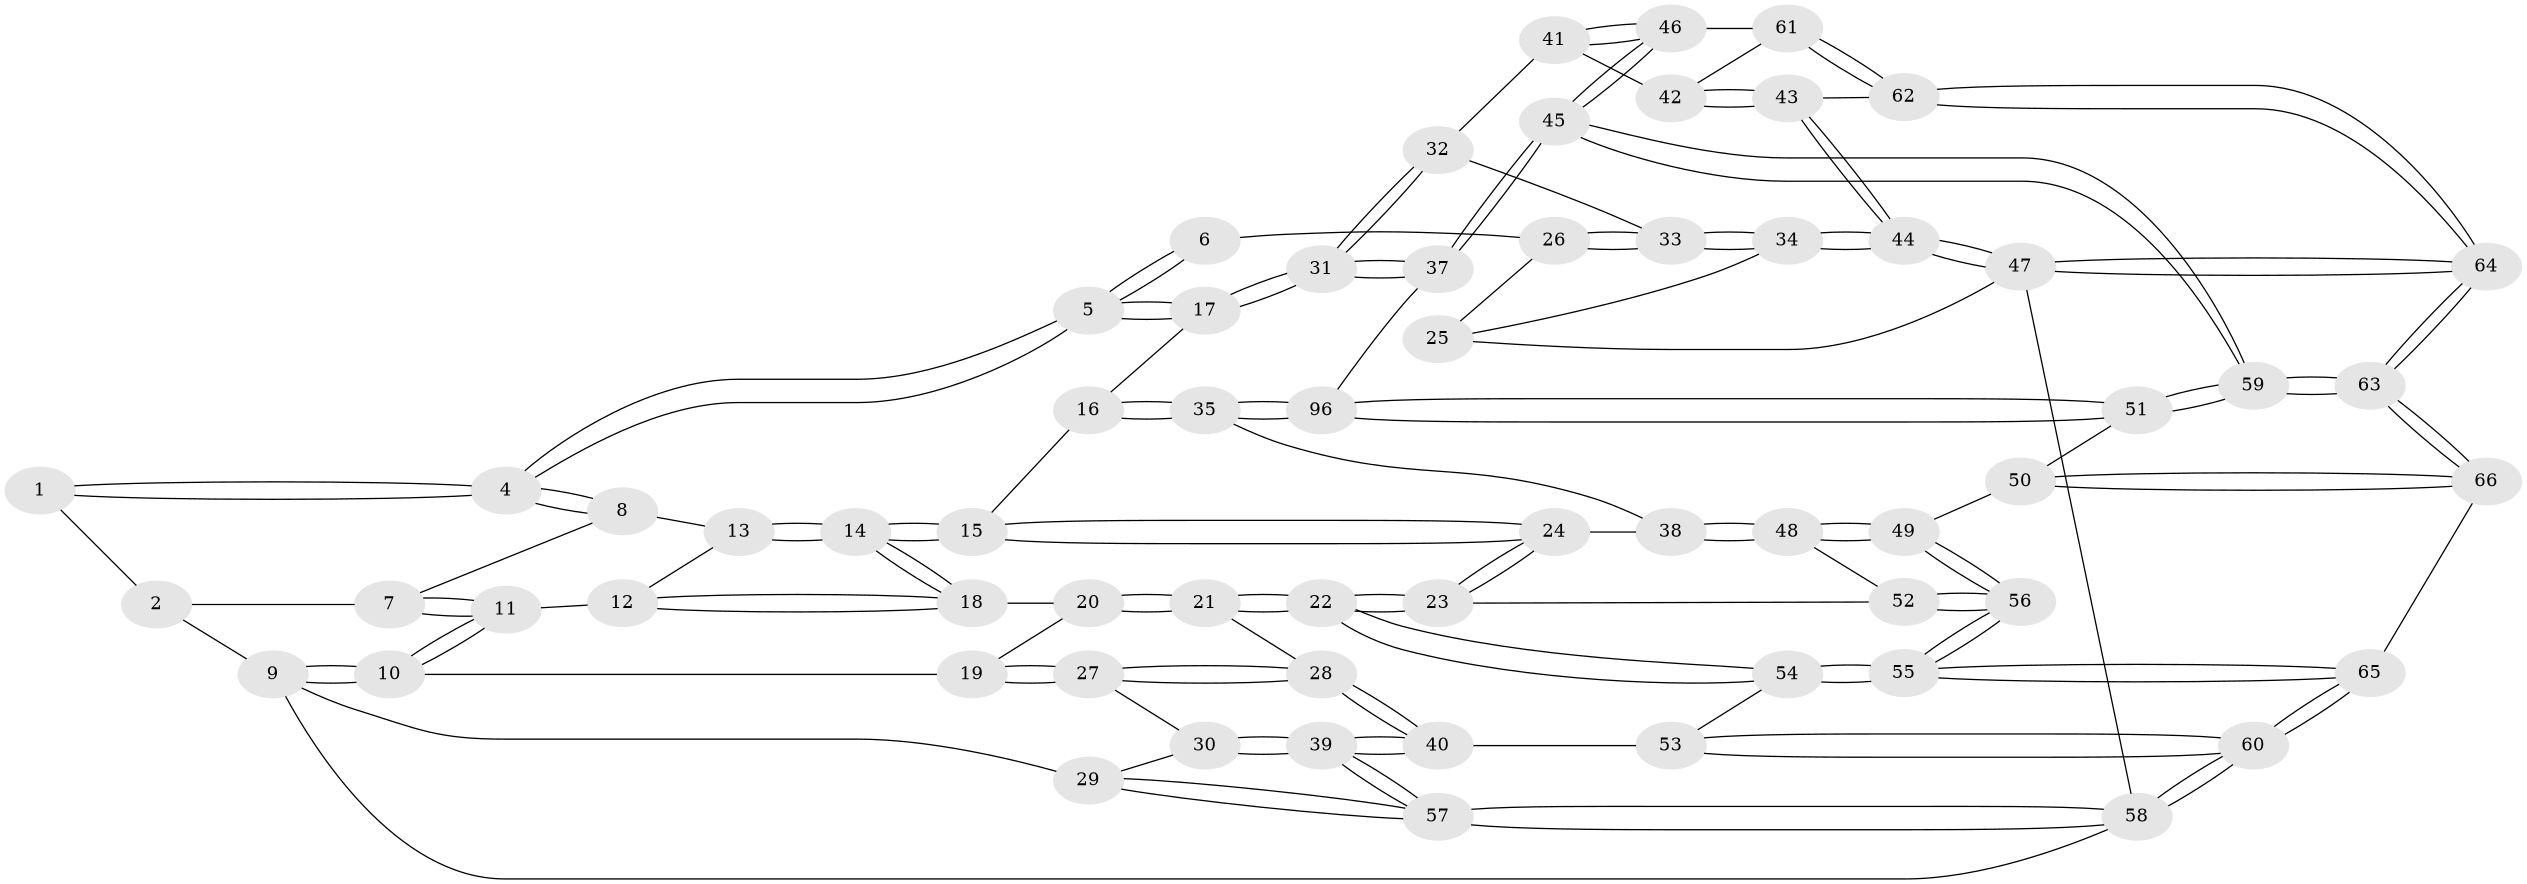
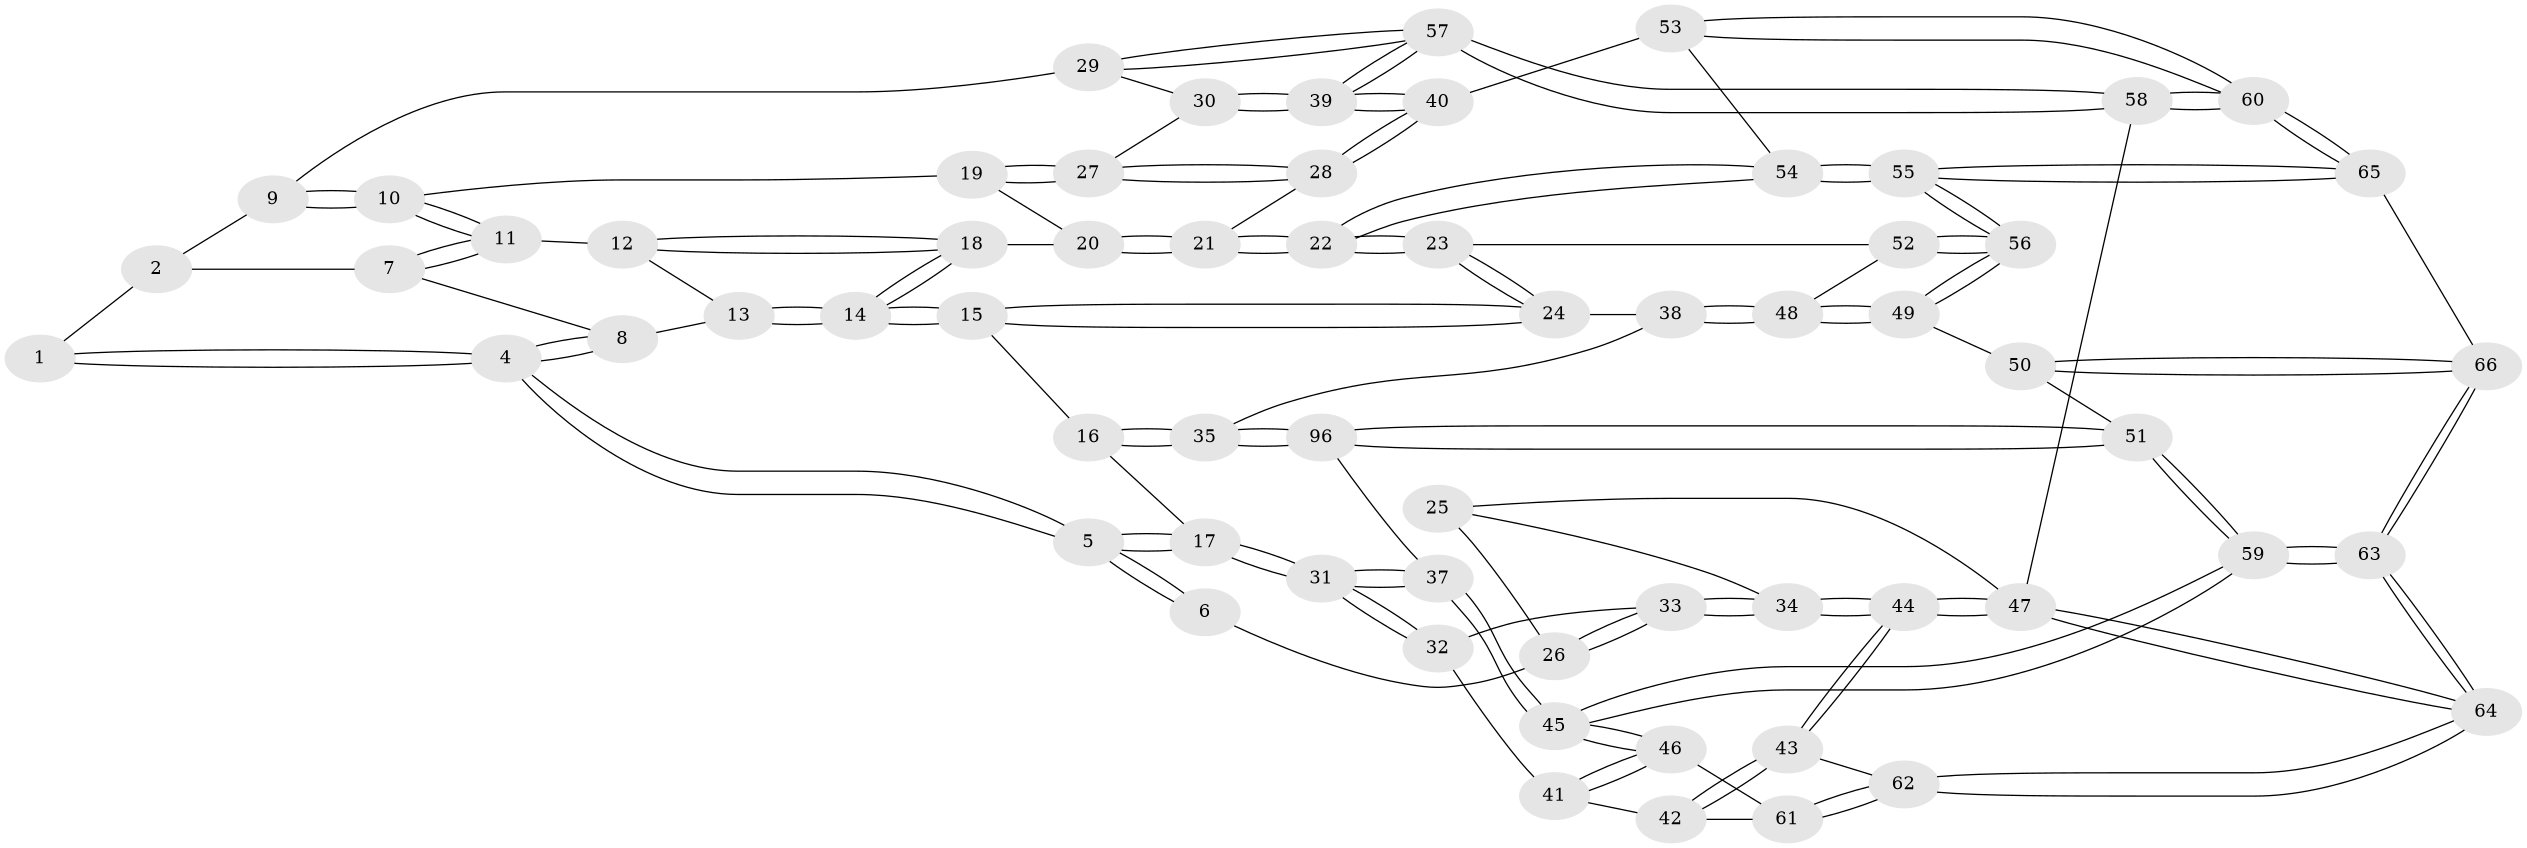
edge "9" -- "58": removed
